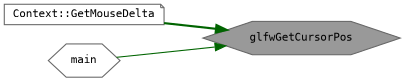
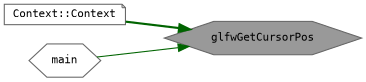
node "Context::GetMouseDelta": label "Context::GetMouseDelta" -> "Context::Context"
